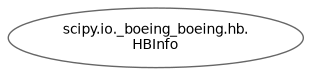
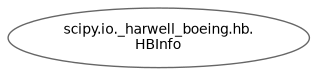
node "scipy.io._boeing_boeing.hb. HBInfo": label "scipy.io._boeing_boeing.hb. HBInfo" -> "scipy.io._harwell_boeing.hb. HBInfo"
